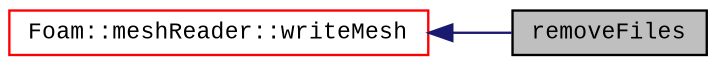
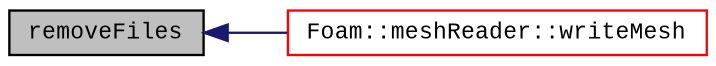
edge "removeFiles" -> "Foam::meshReader::writeMesh": reversed
